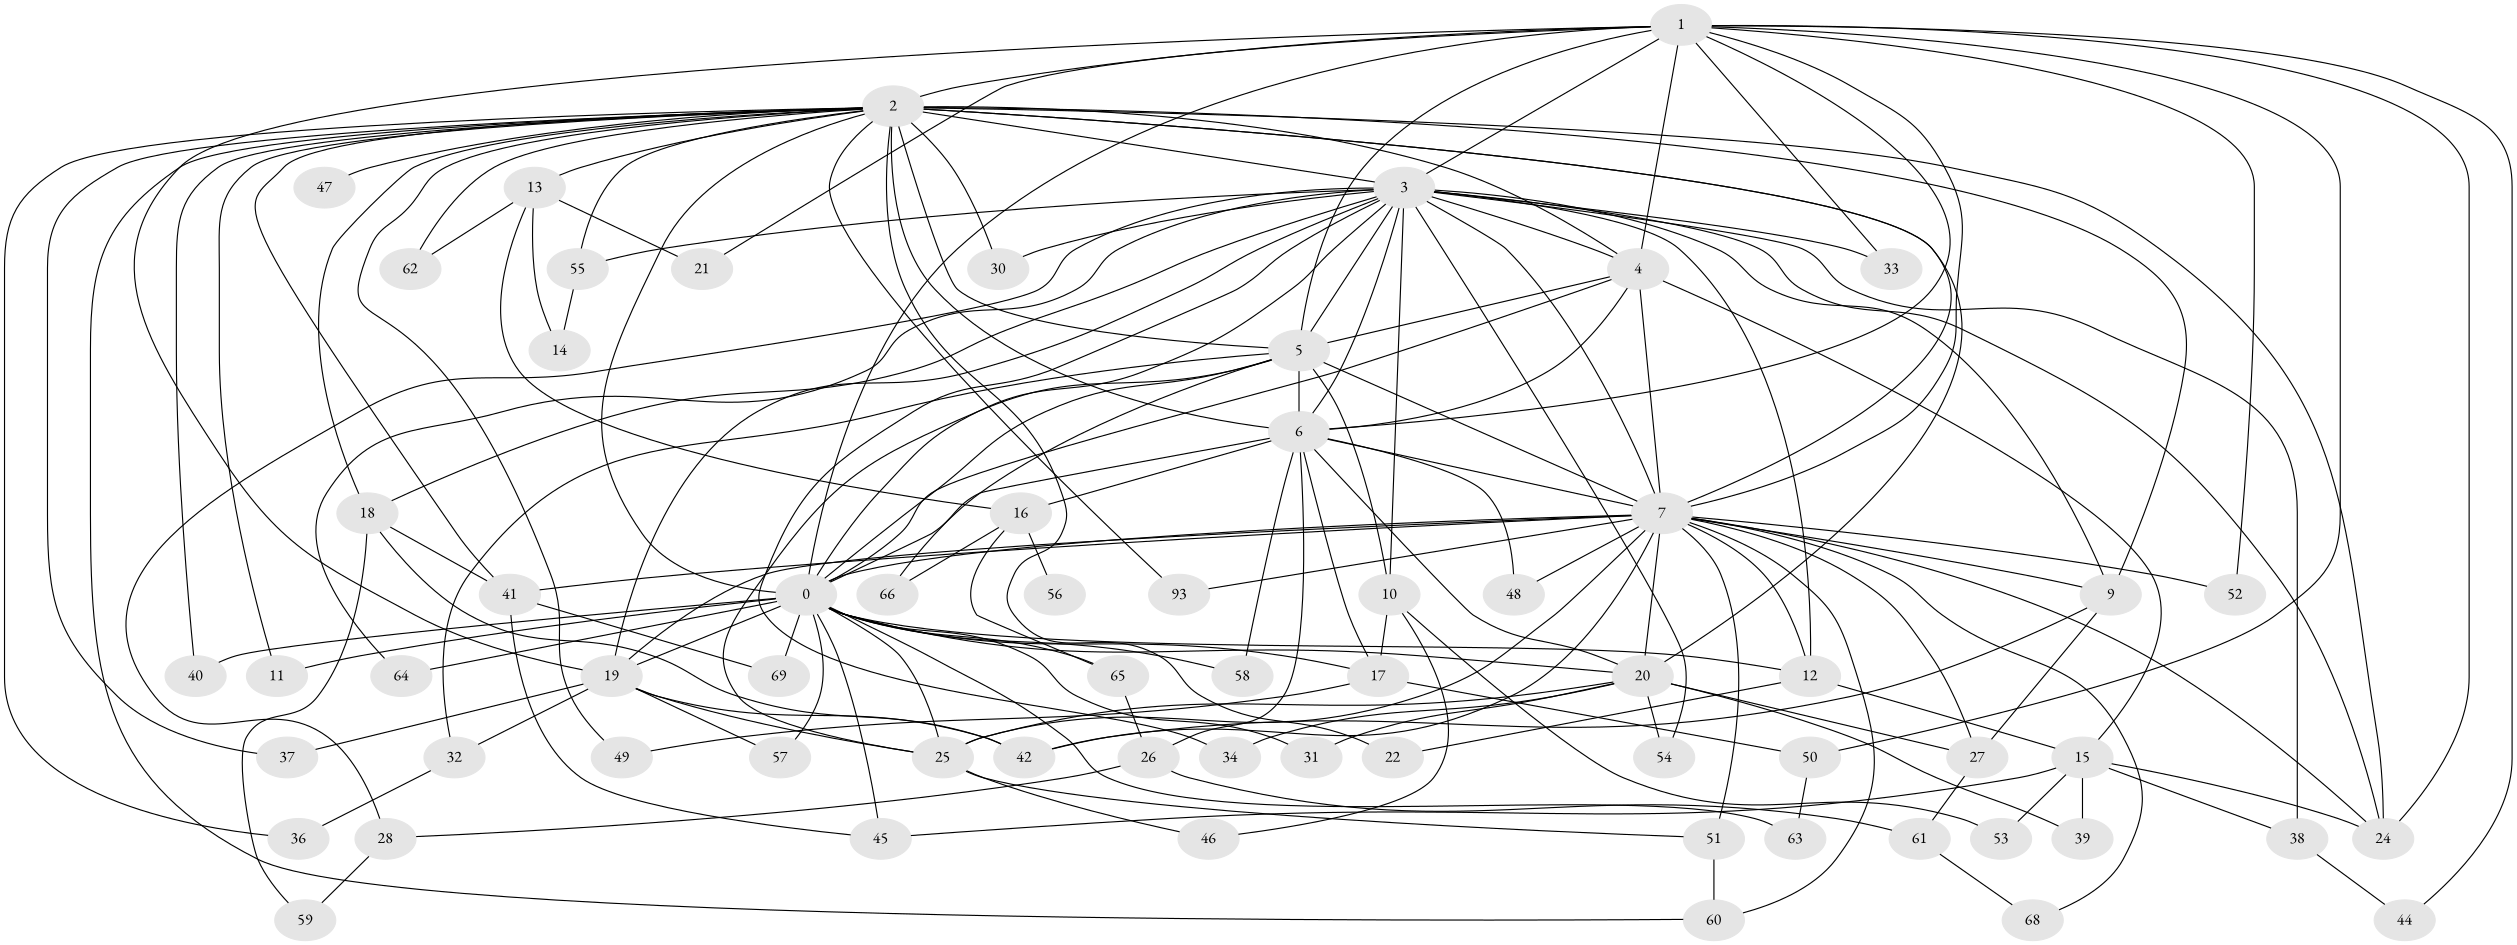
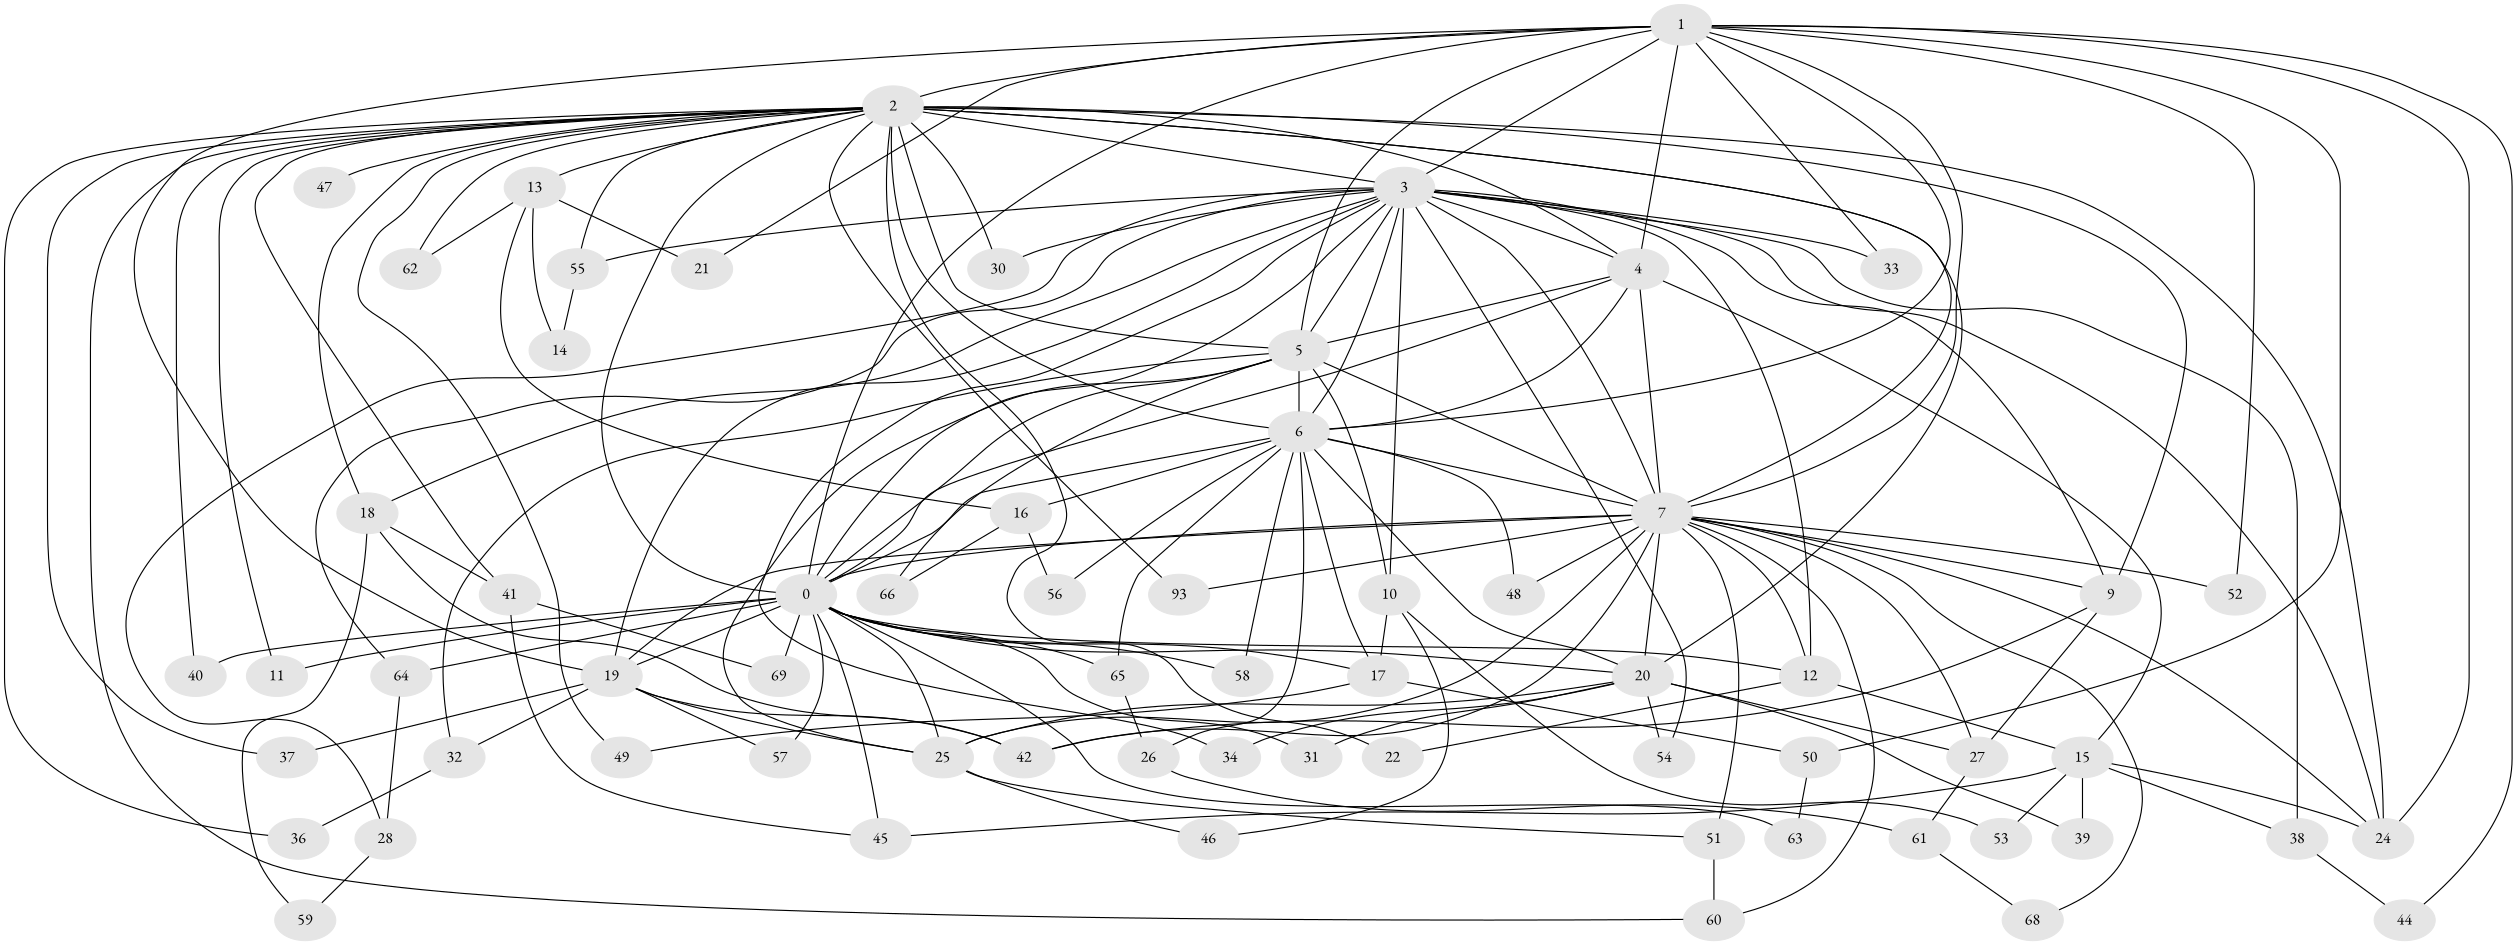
edge "6" -- "56": added
edge "7" -- "41": removed
edge "16" -- "65": now "6" -- "65"
edge "26" -- "28": now "64" -- "28"
